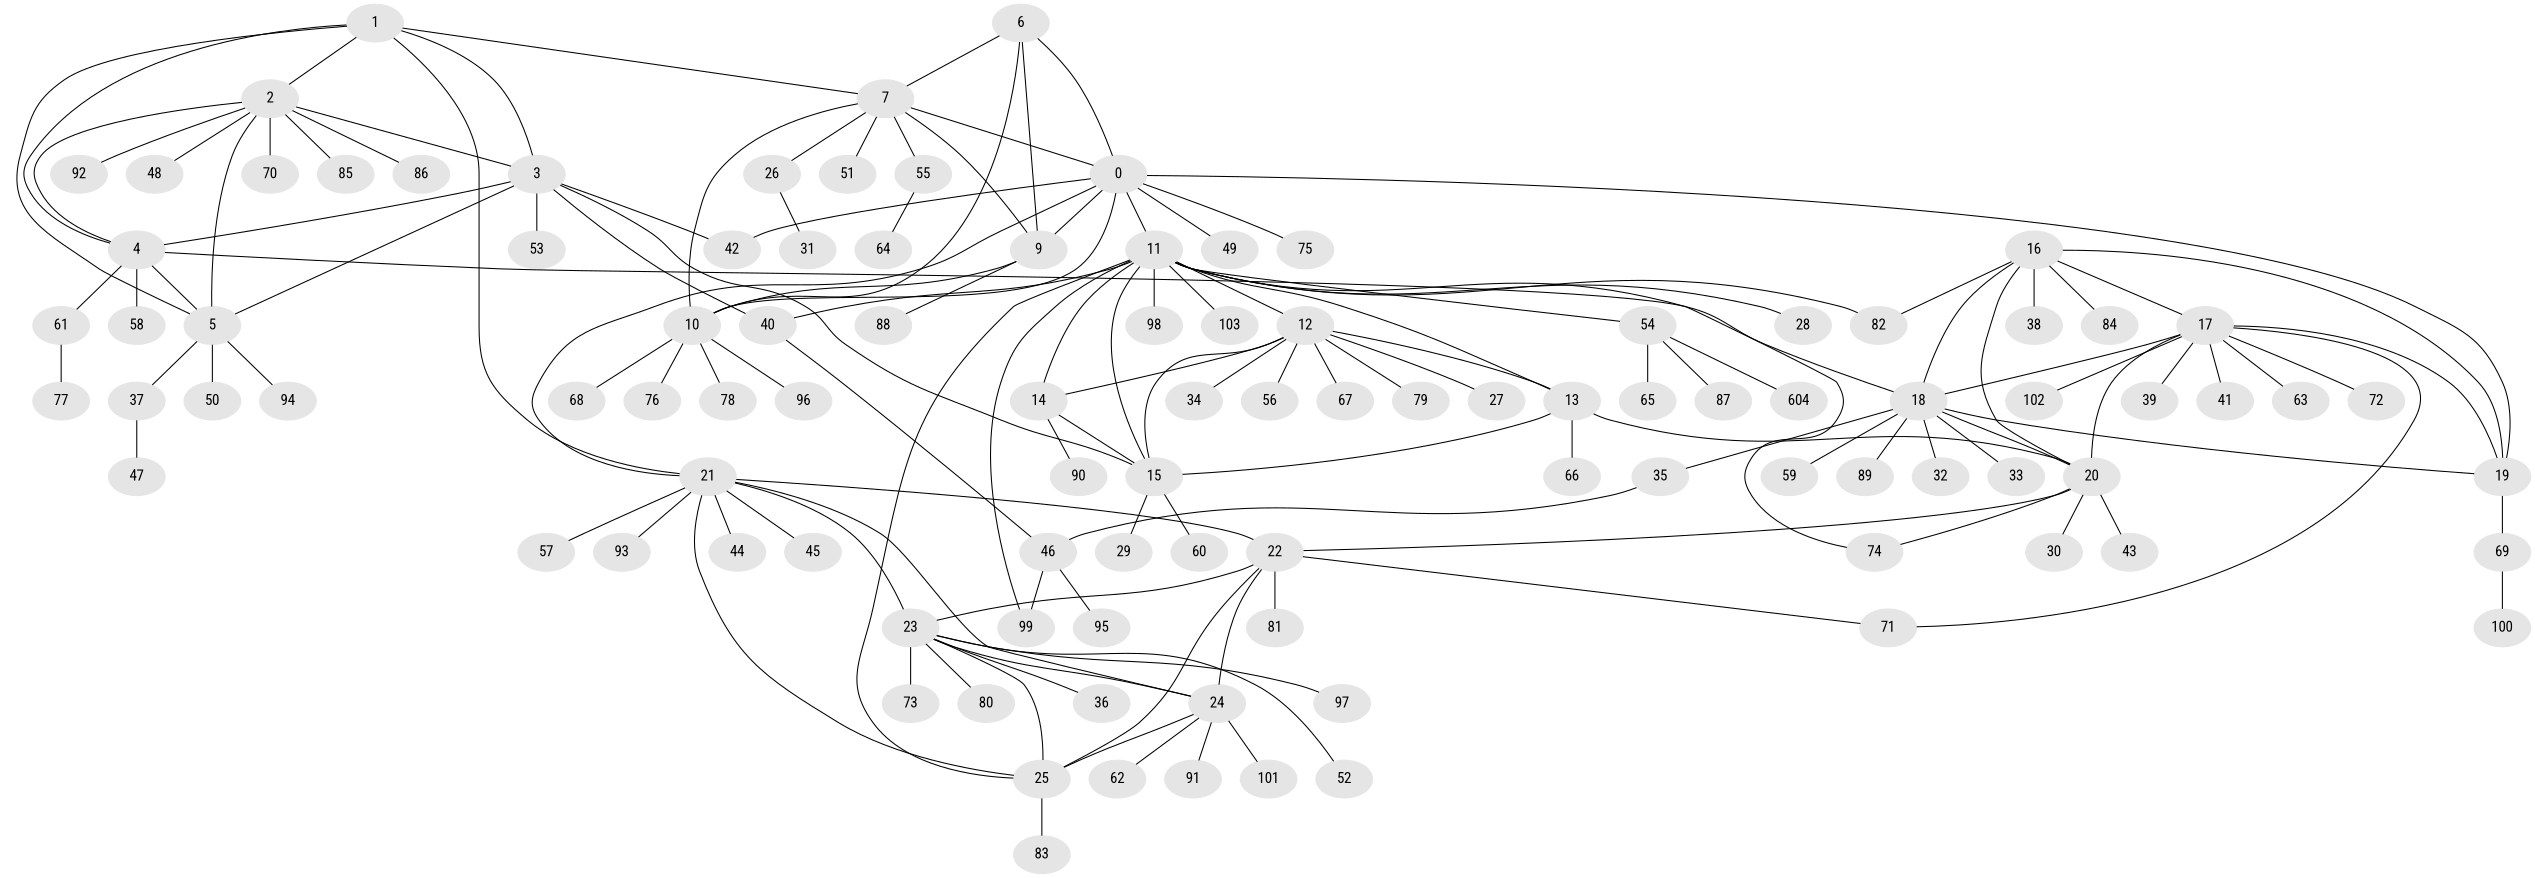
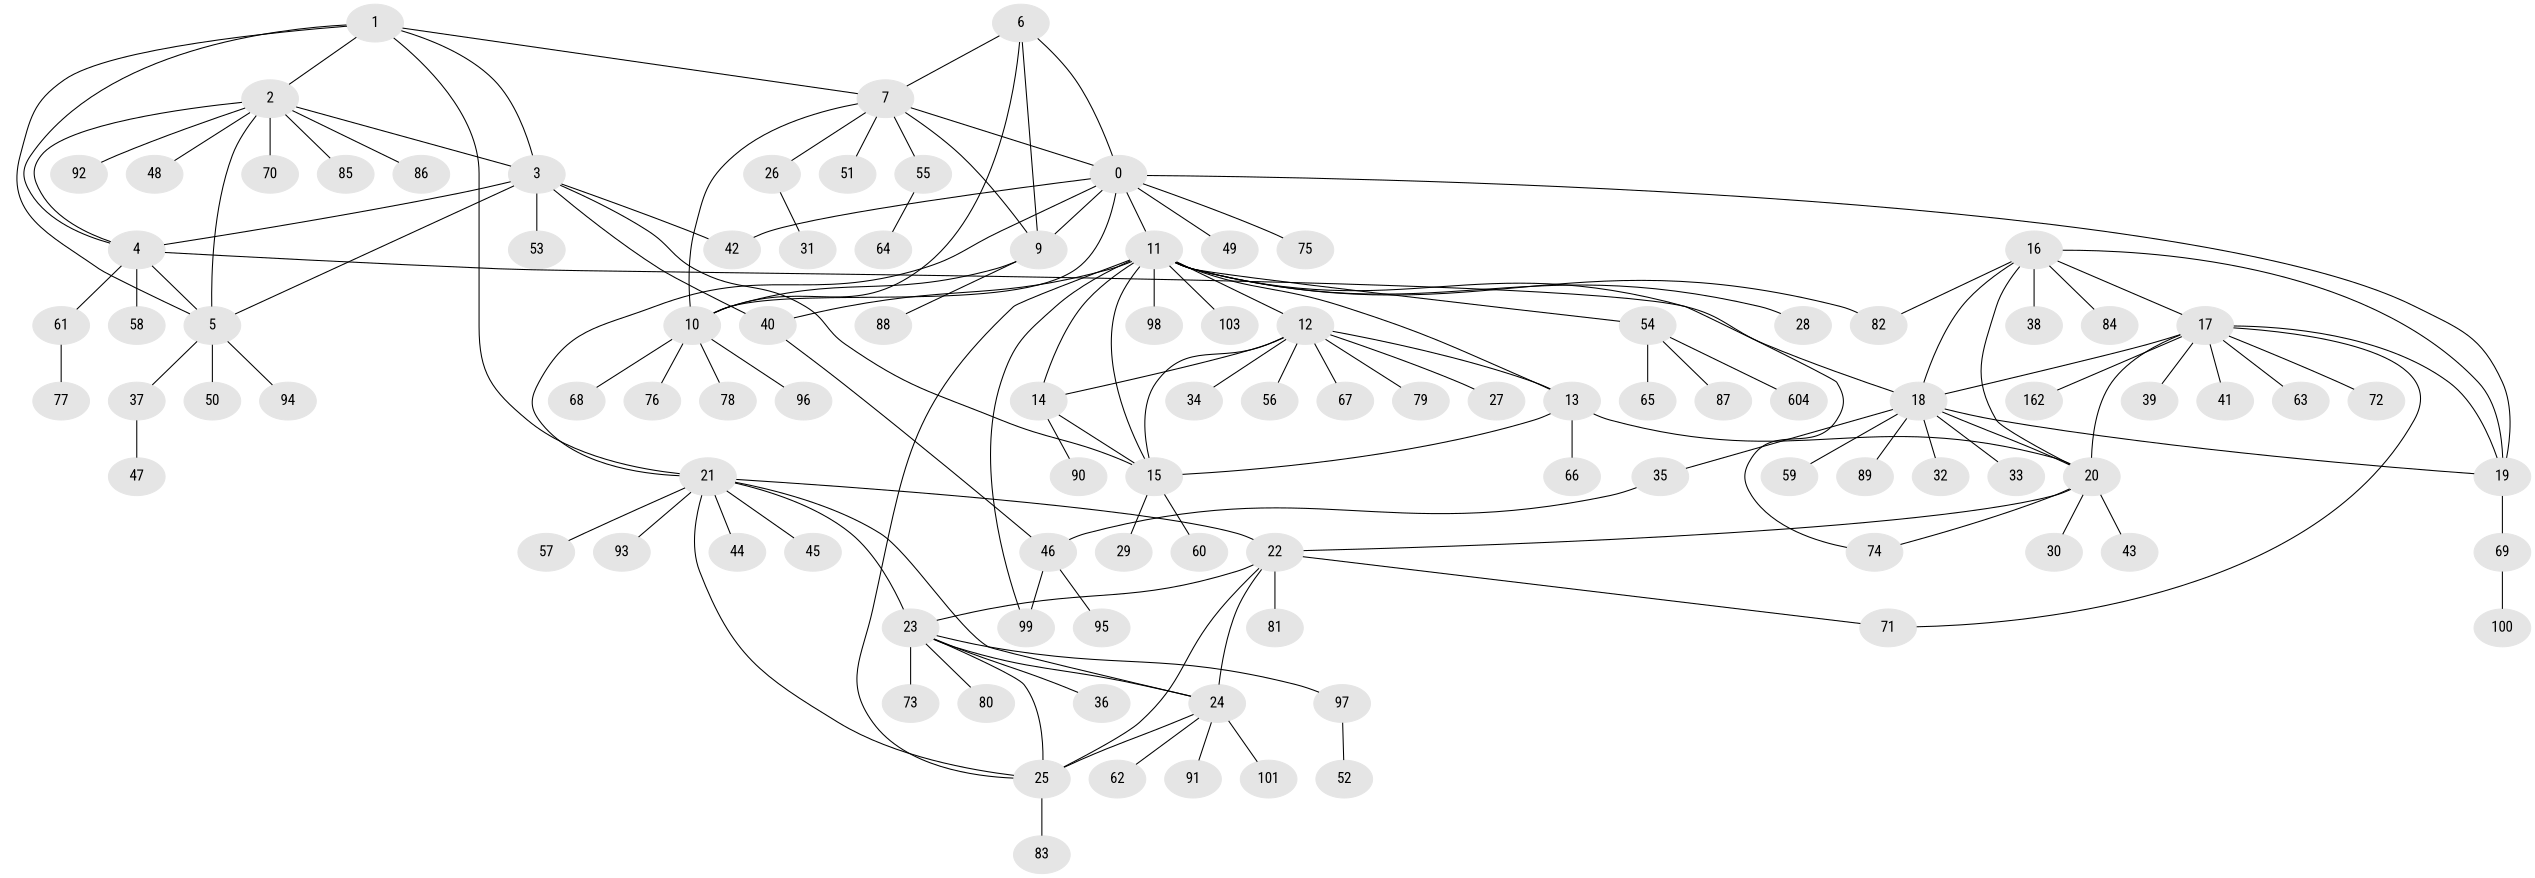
node "102": label "102" -> "162"
edge "23" -- "52": now "97" -- "52"
